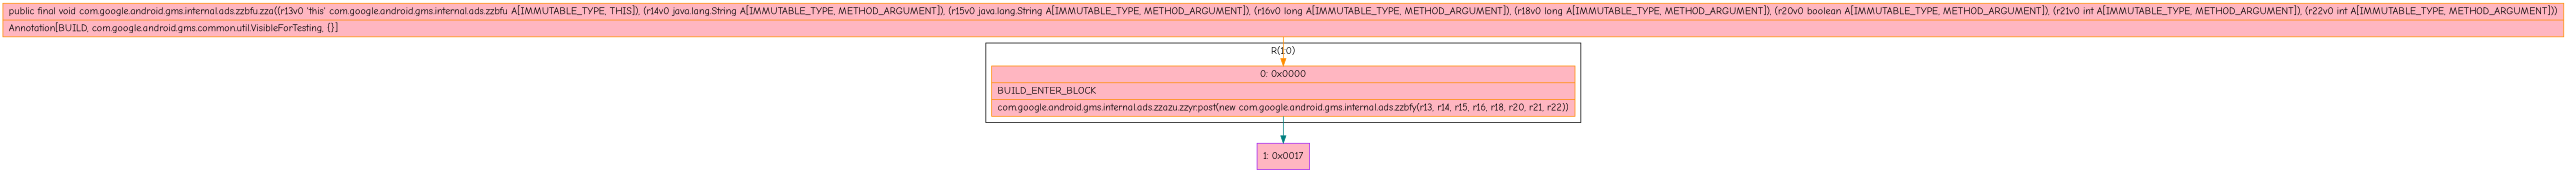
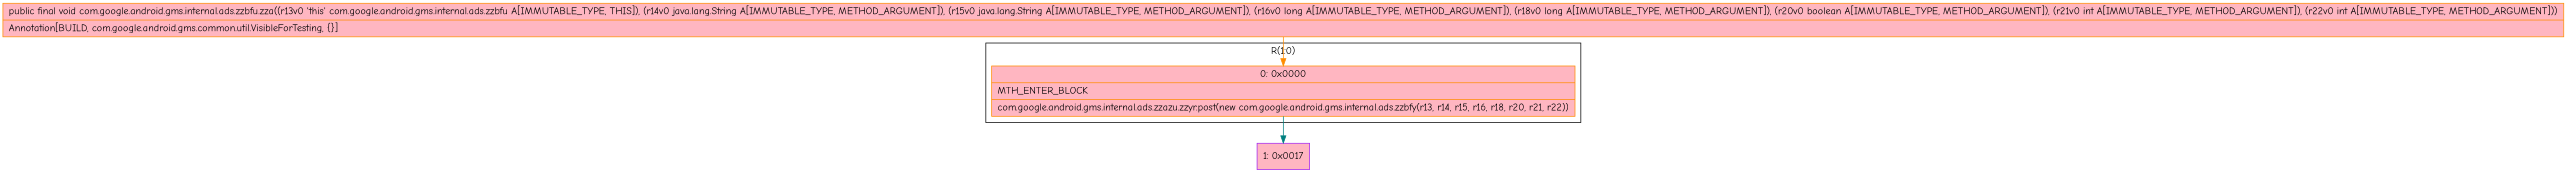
node "0: 0x0000": text "BUILD_ENTER_BLOCK" -> "MTH_ENTER_BLOCK"
